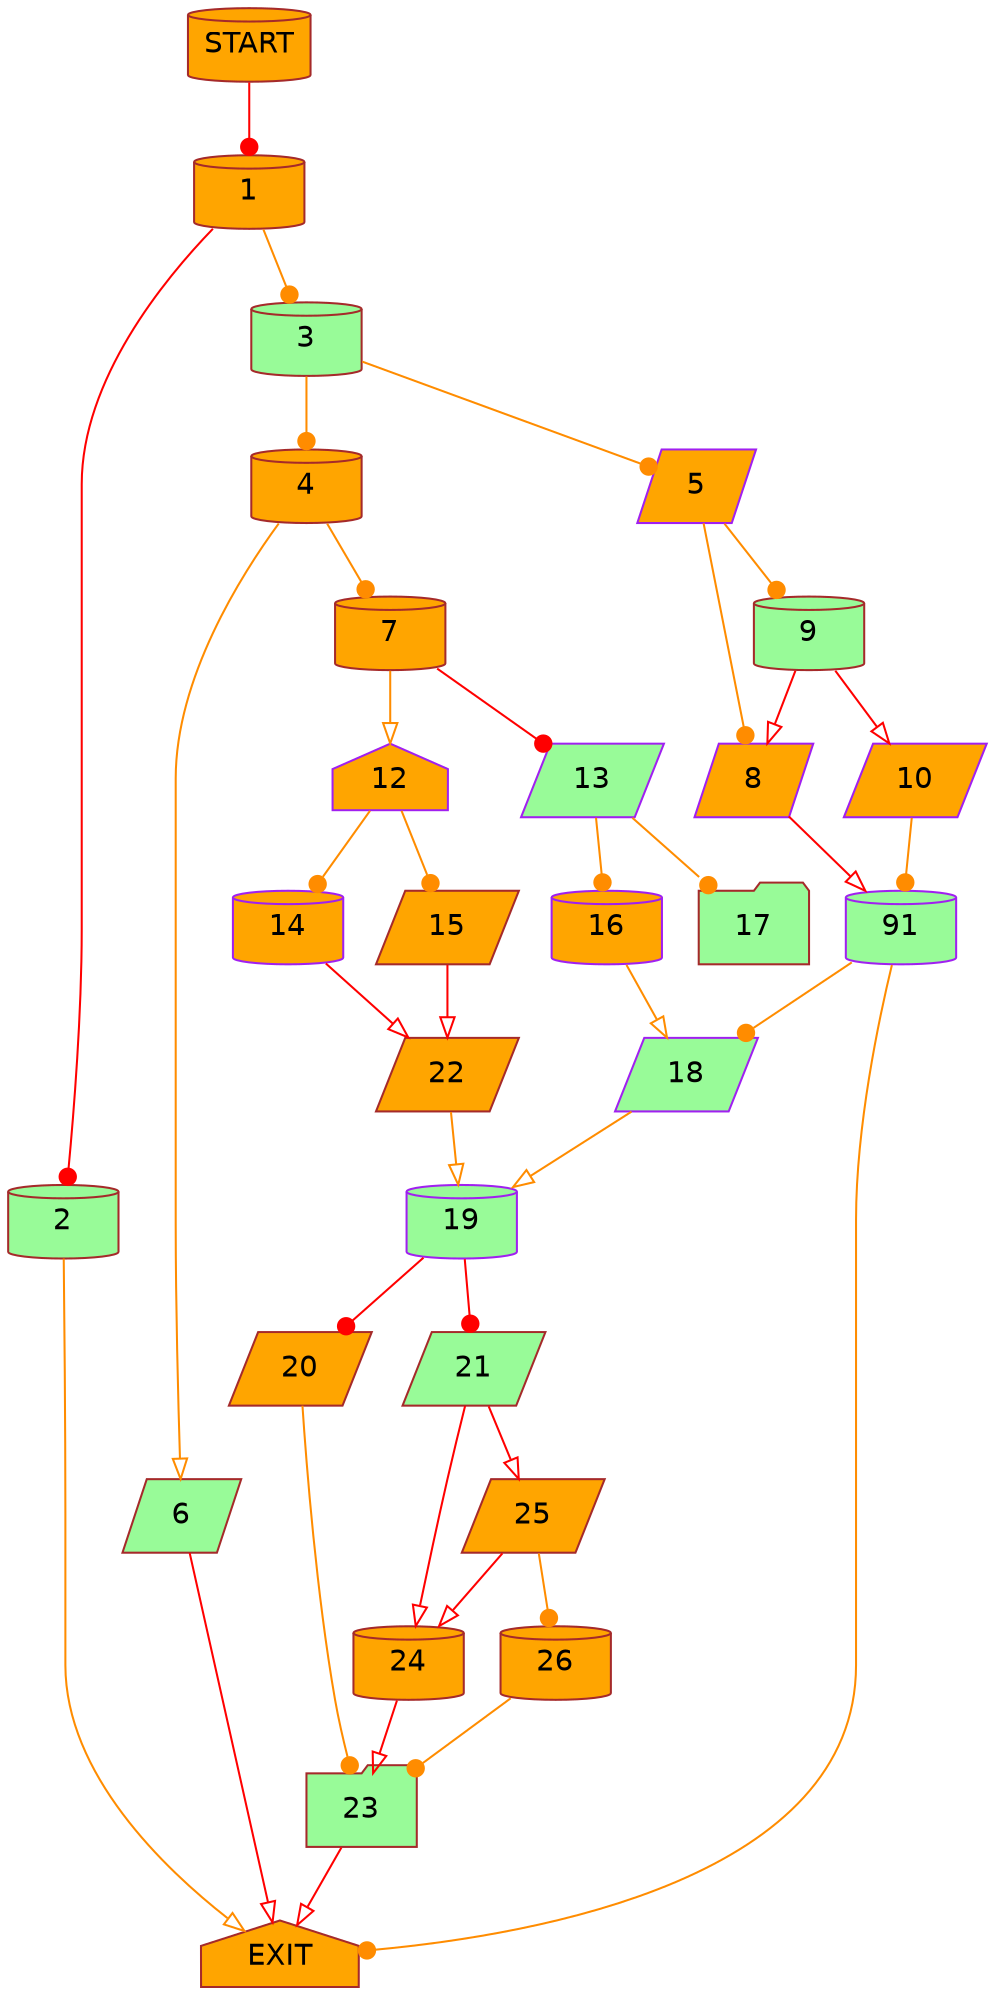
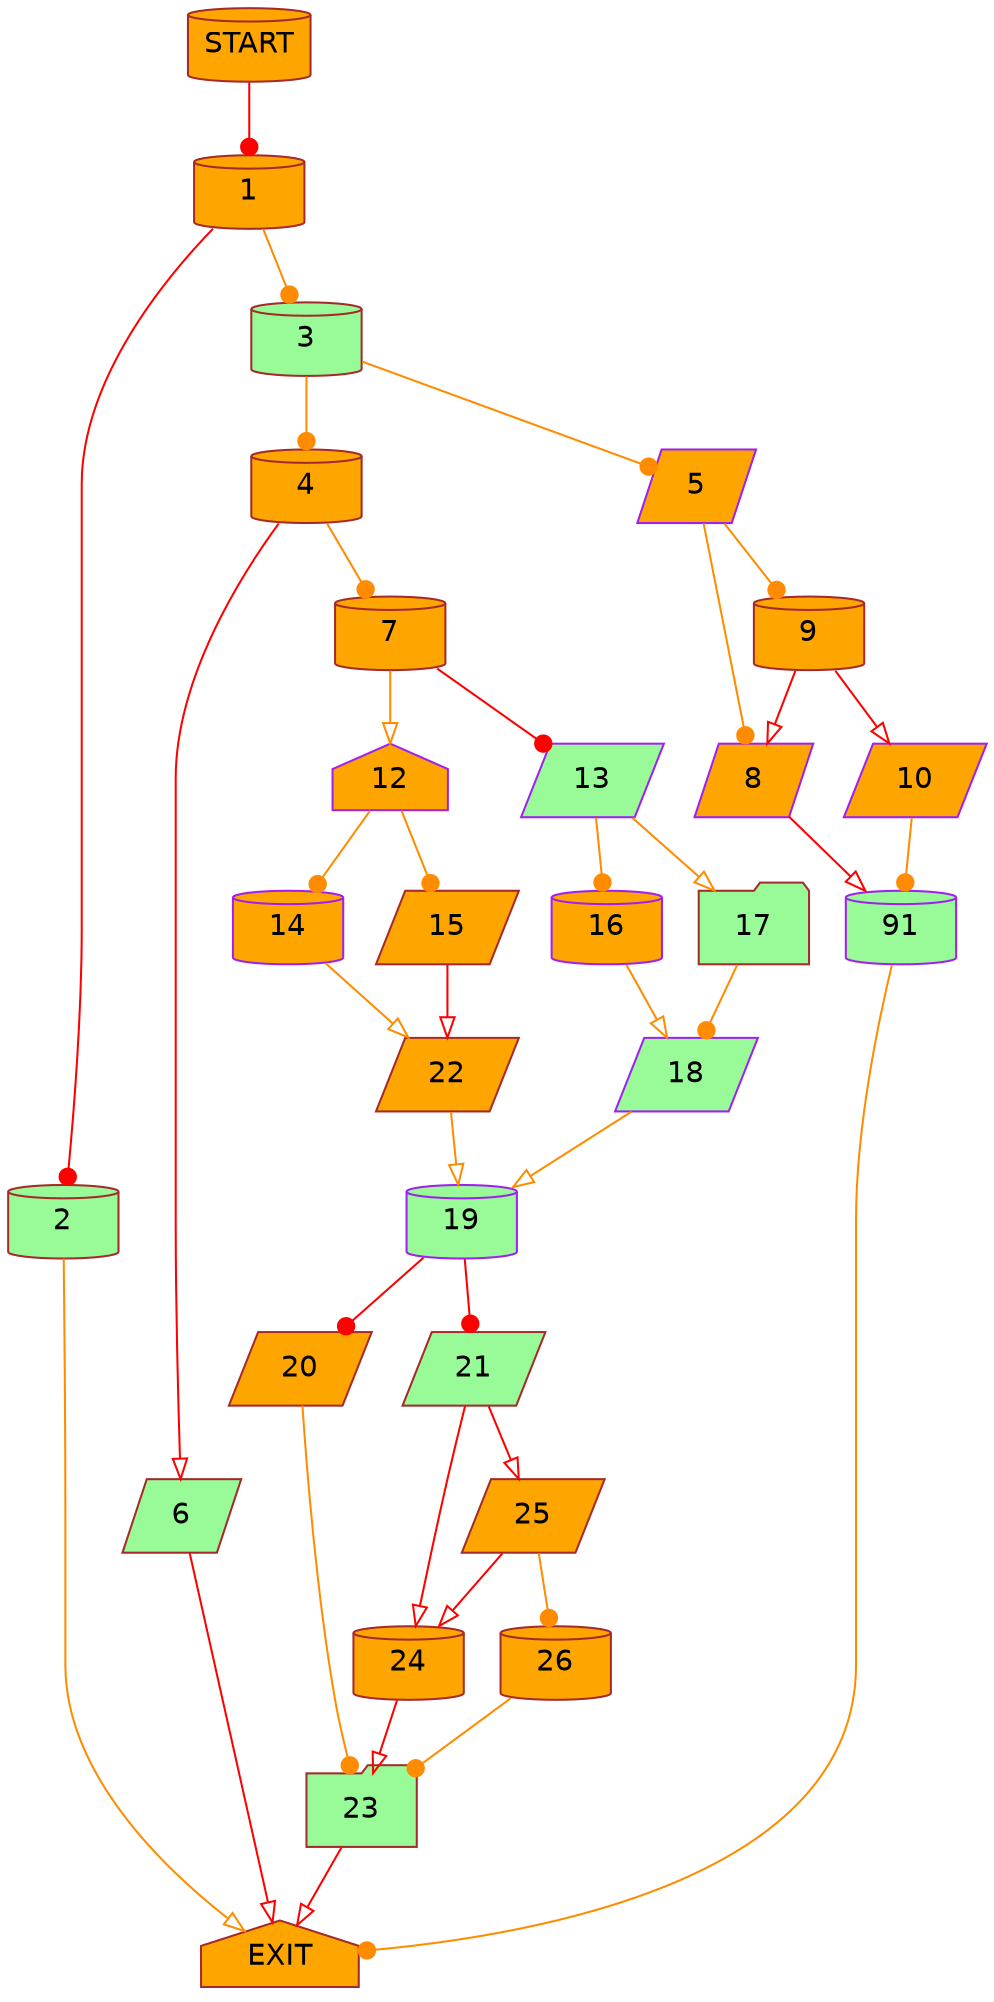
node "9": fillcolor palegreen -> orange
edge "13" -> "17": arrowhead dot -> onormal
edge "4" -> "6": color darkorange -> red
edge "14" -> "22": color red -> darkorange
edge "91" -> "18": now "17" -> "18"
